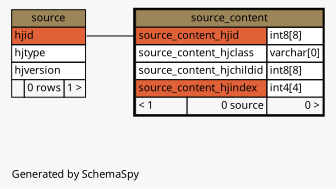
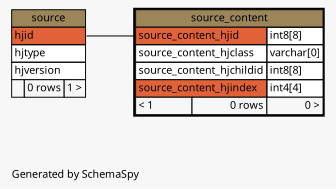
node "source_content": text "0 source" -> "0 rows"
